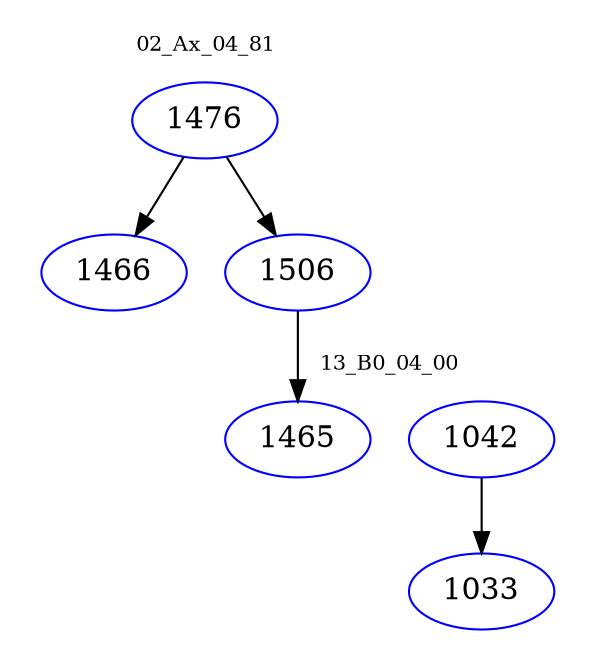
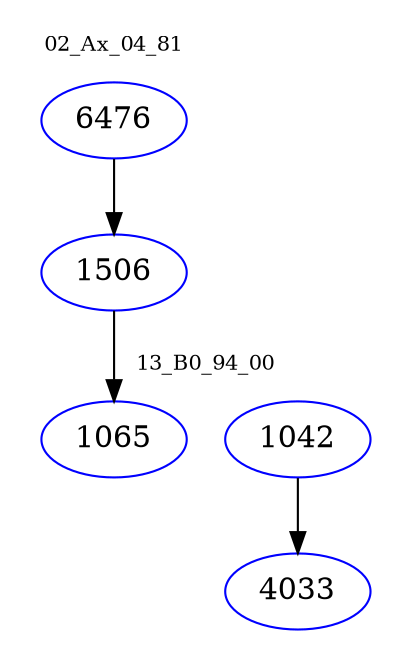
node "1476": label "1476" -> "6476"
node "1466": removed
cluster "13_B0_04_00": label "13_B0_04_00" -> "13_B0_94_00"
node "1465": label "1465" -> "1065"
node "1033": label "1033" -> "4033"
